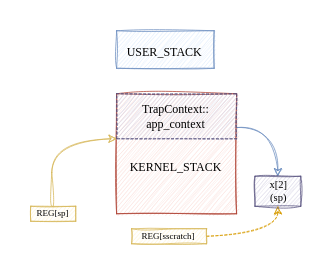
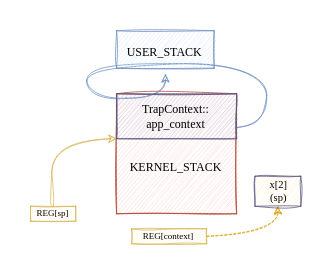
node "TrapContext:: app_context": style dashed -> solid
edge "TrapContext:: app_context" -> "x[2] (sp)": now "TrapContext:: app_context" -> "USER_STACK"
node "x[2] (sp)": fillcolor #d0cee2 -> #fff2cc
node "REG[sscratch]": label "REG[sscratch]" -> "REG[context]"
